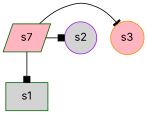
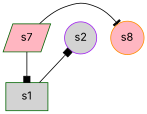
edge "s7" -> "s2": now "s1" -> "s2"
node "s3": label "s3" -> "s8"
